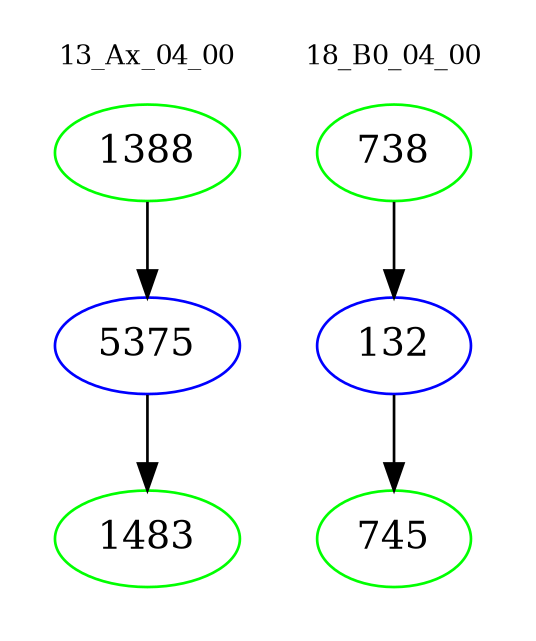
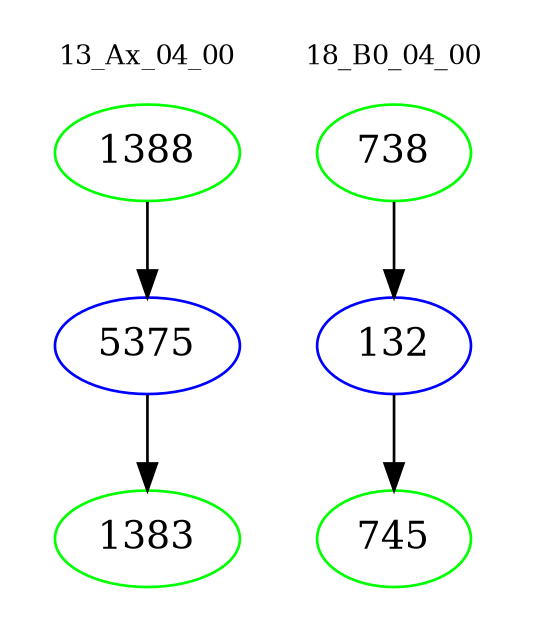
node "1483": label "1483" -> "1383"
